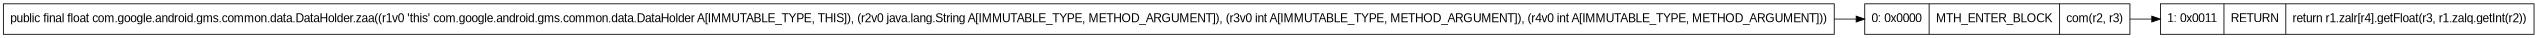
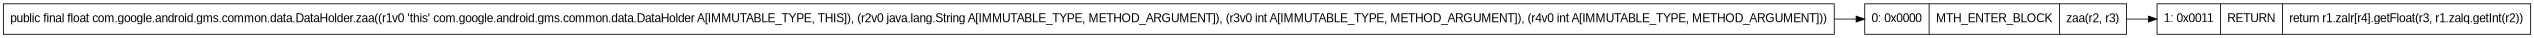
node "0: 0x0000": text "com(r2, r3)" -> "zaa(r2, r3)"
